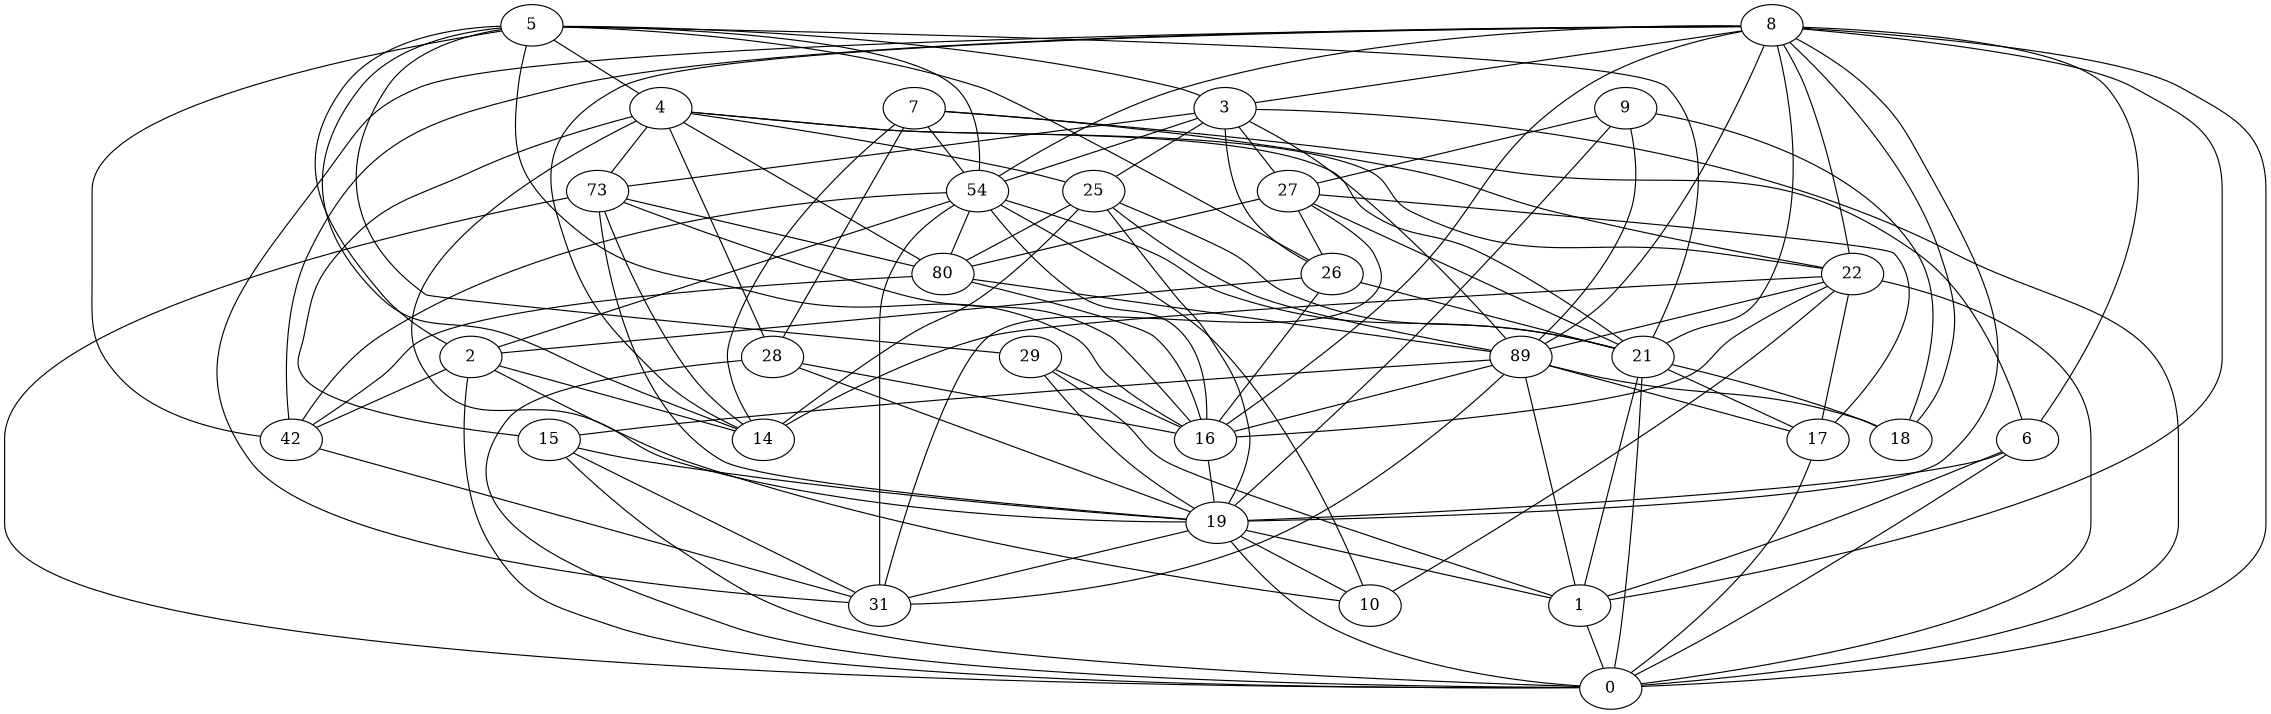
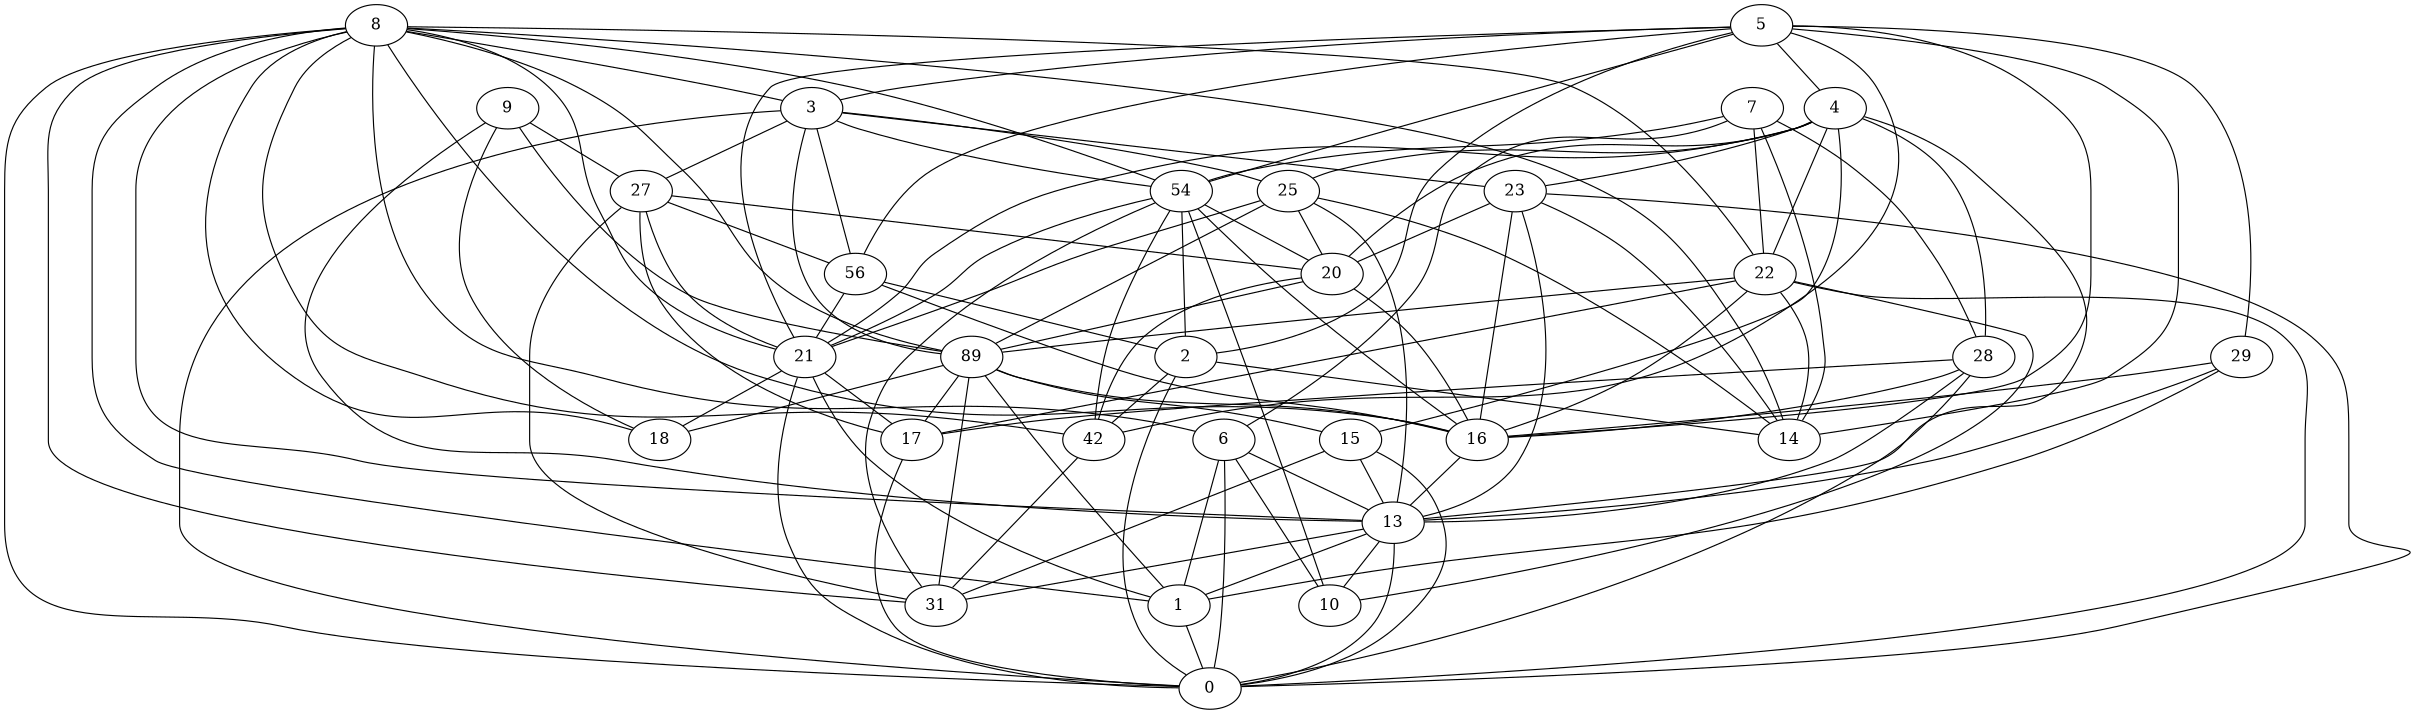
node "73": label "73" -> "23"
node "80": label "80" -> "20"
node "26": label "26" -> "56"
edge "28" -- "17": added
node "19": label "19" -> "13"
edge "2" -- "10": now "6" -- "10"
